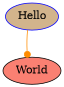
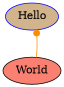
edge "Hello" -> "World": reversed
